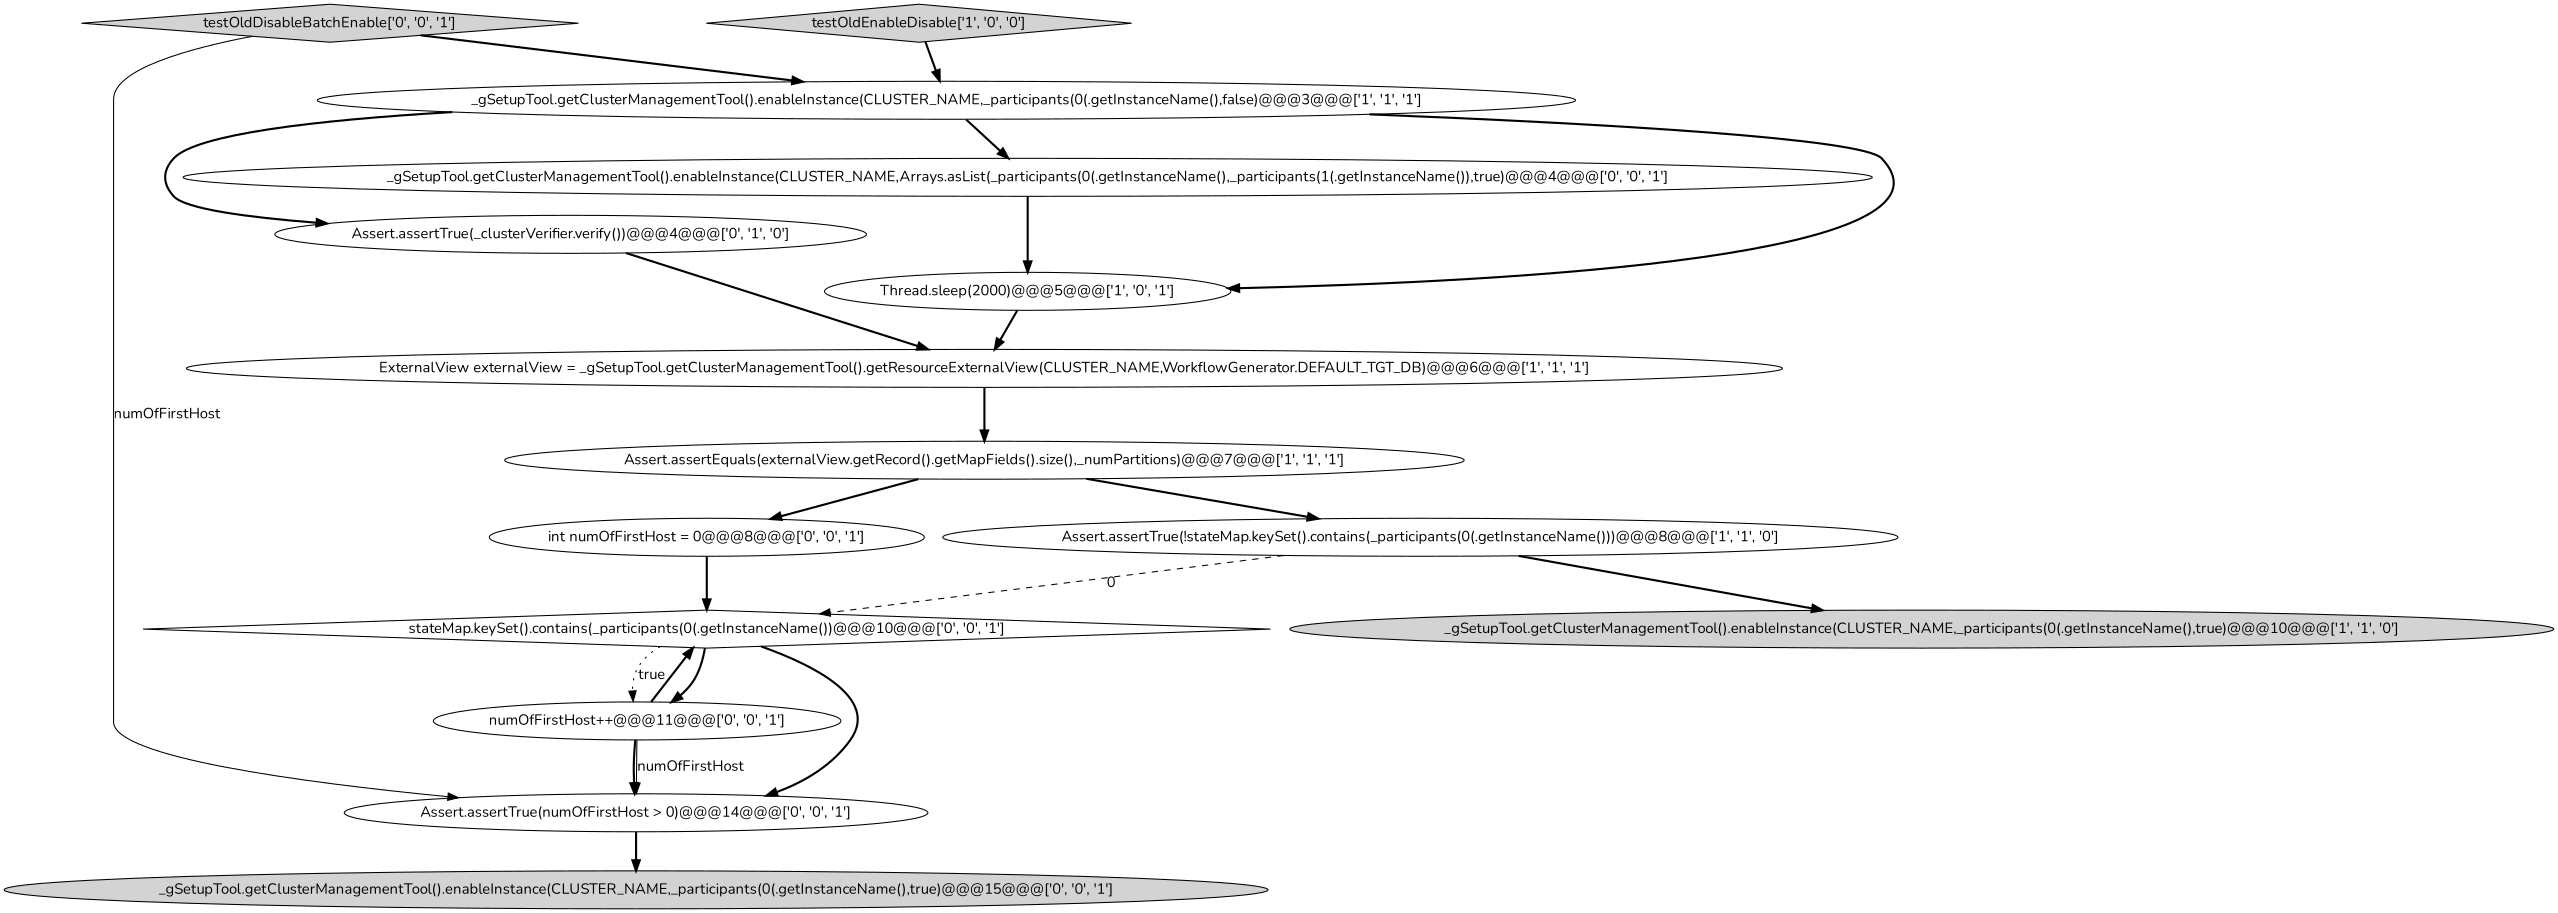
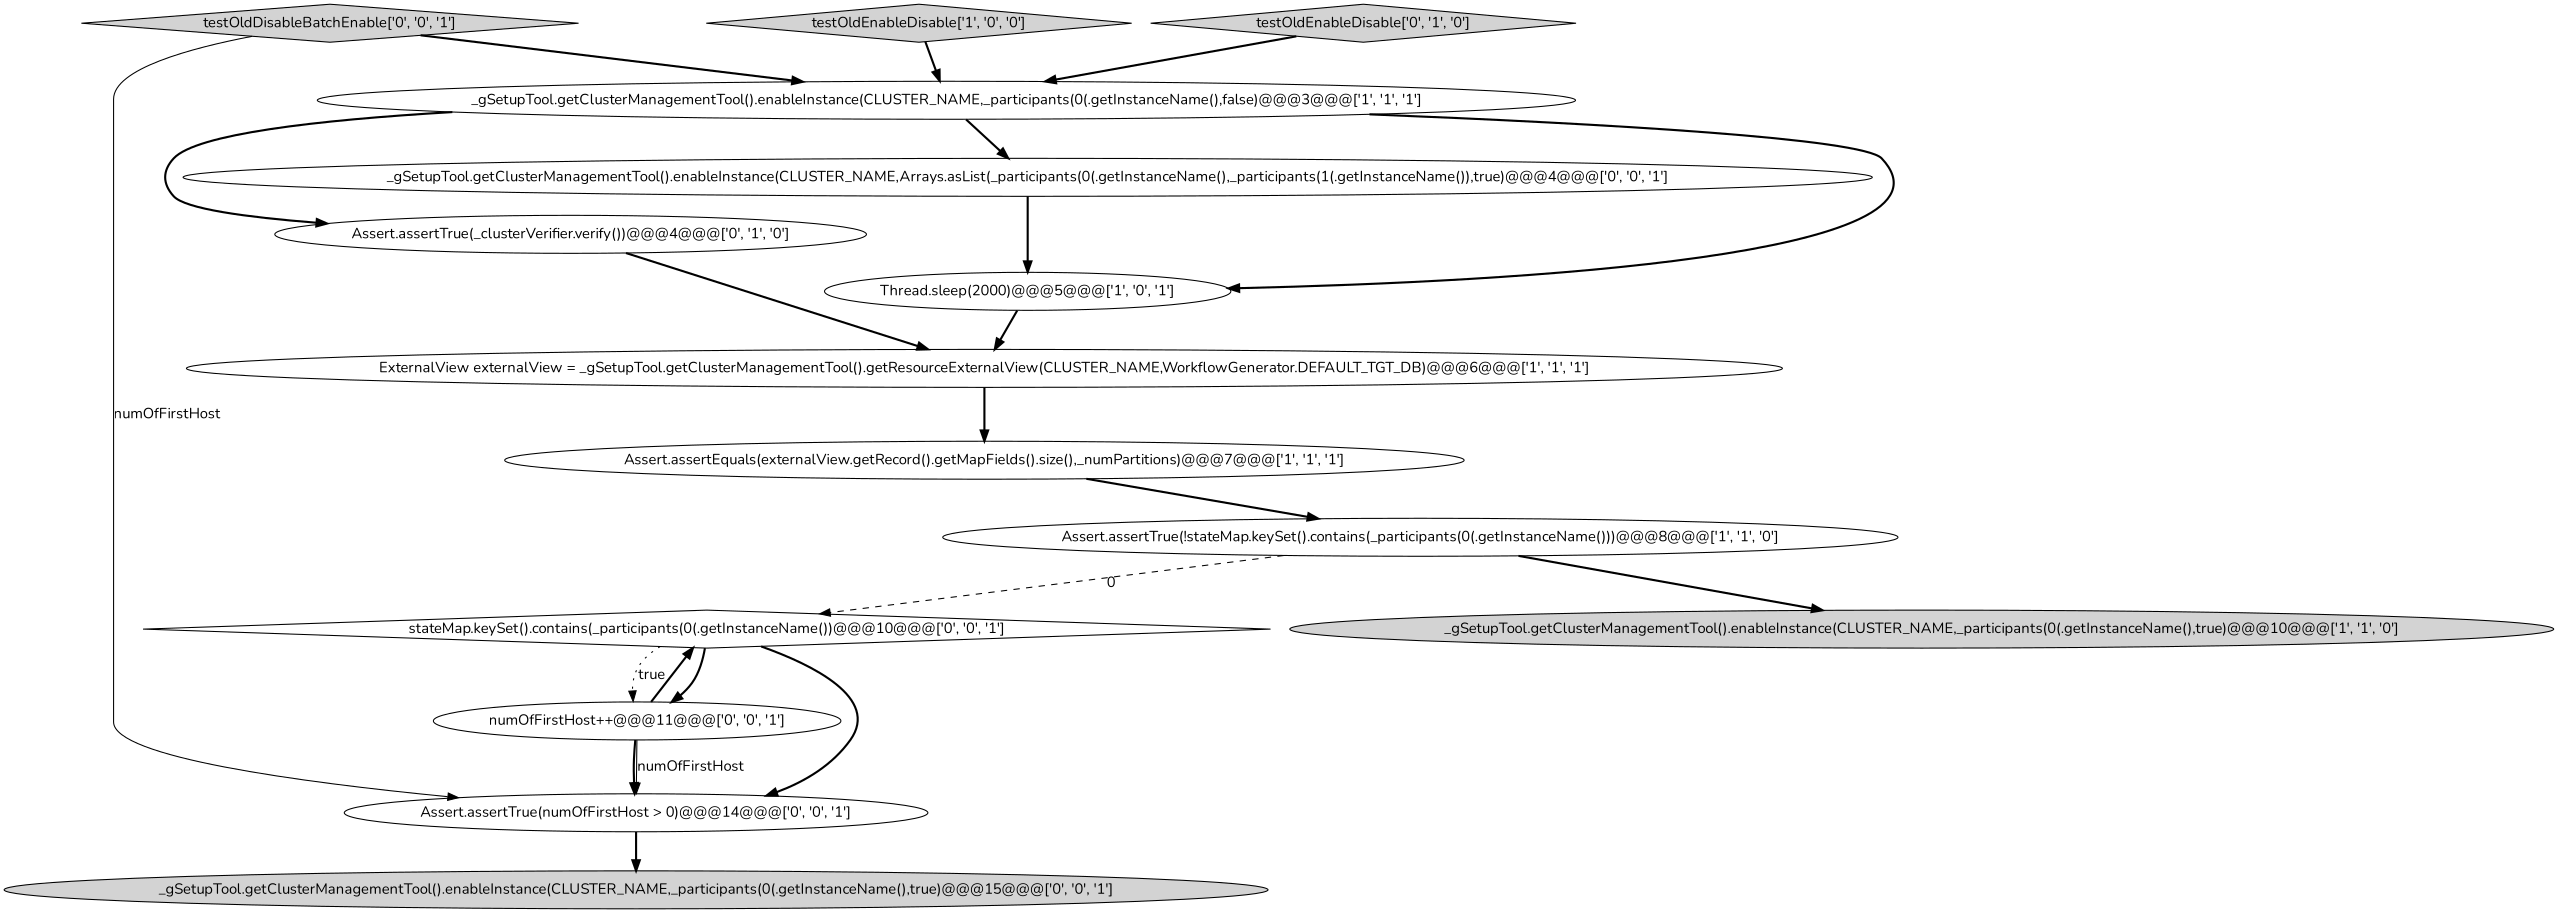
node "testOldEnableDisable['0', '1', '0']": added
node "int numOfFirstHost = 0@@@8@@@['0', '0', '1']": removed
